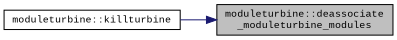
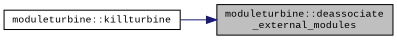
node "moduleturbine::deassociate _moduleturbine_modules": label "moduleturbine::deassociate _moduleturbine_modules" -> "moduleturbine::deassociate _external_modules"
